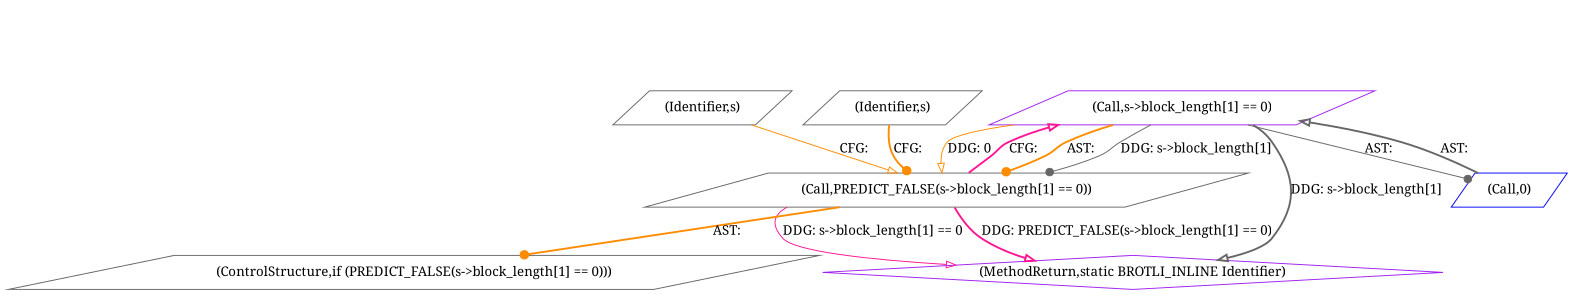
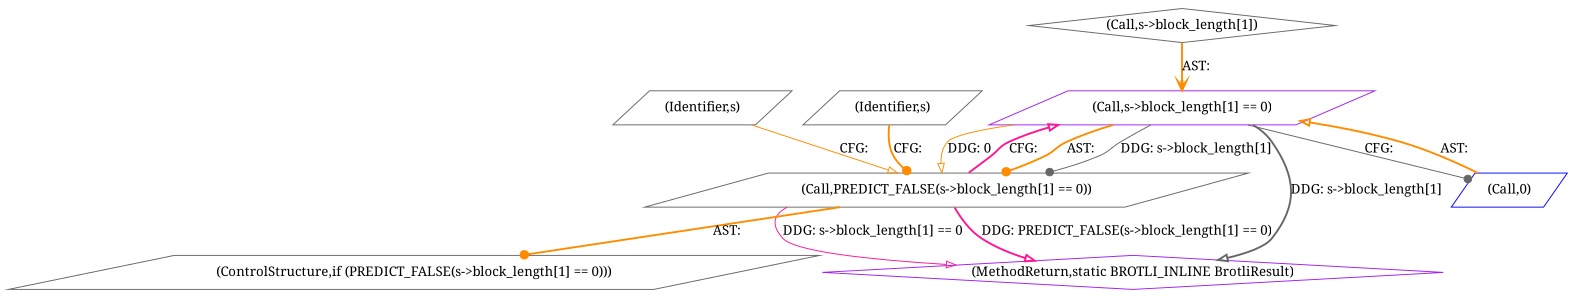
node "(Call,s->block_length[1])": added
edge "(Call,0)" -> "(Call,s->block_length[1] == 0)": color gray40 -> darkorange
edge "(Call,s->block_length[1] == 0)" -> "(Call,0)": label "AST: " -> "CFG: "
node "(MethodReturn,static BROTLI_INLINE Identifier)": label "(MethodReturn,static BROTLI_INLINE Identifier)" -> "(MethodReturn,static BROTLI_INLINE BrotliResult)"
